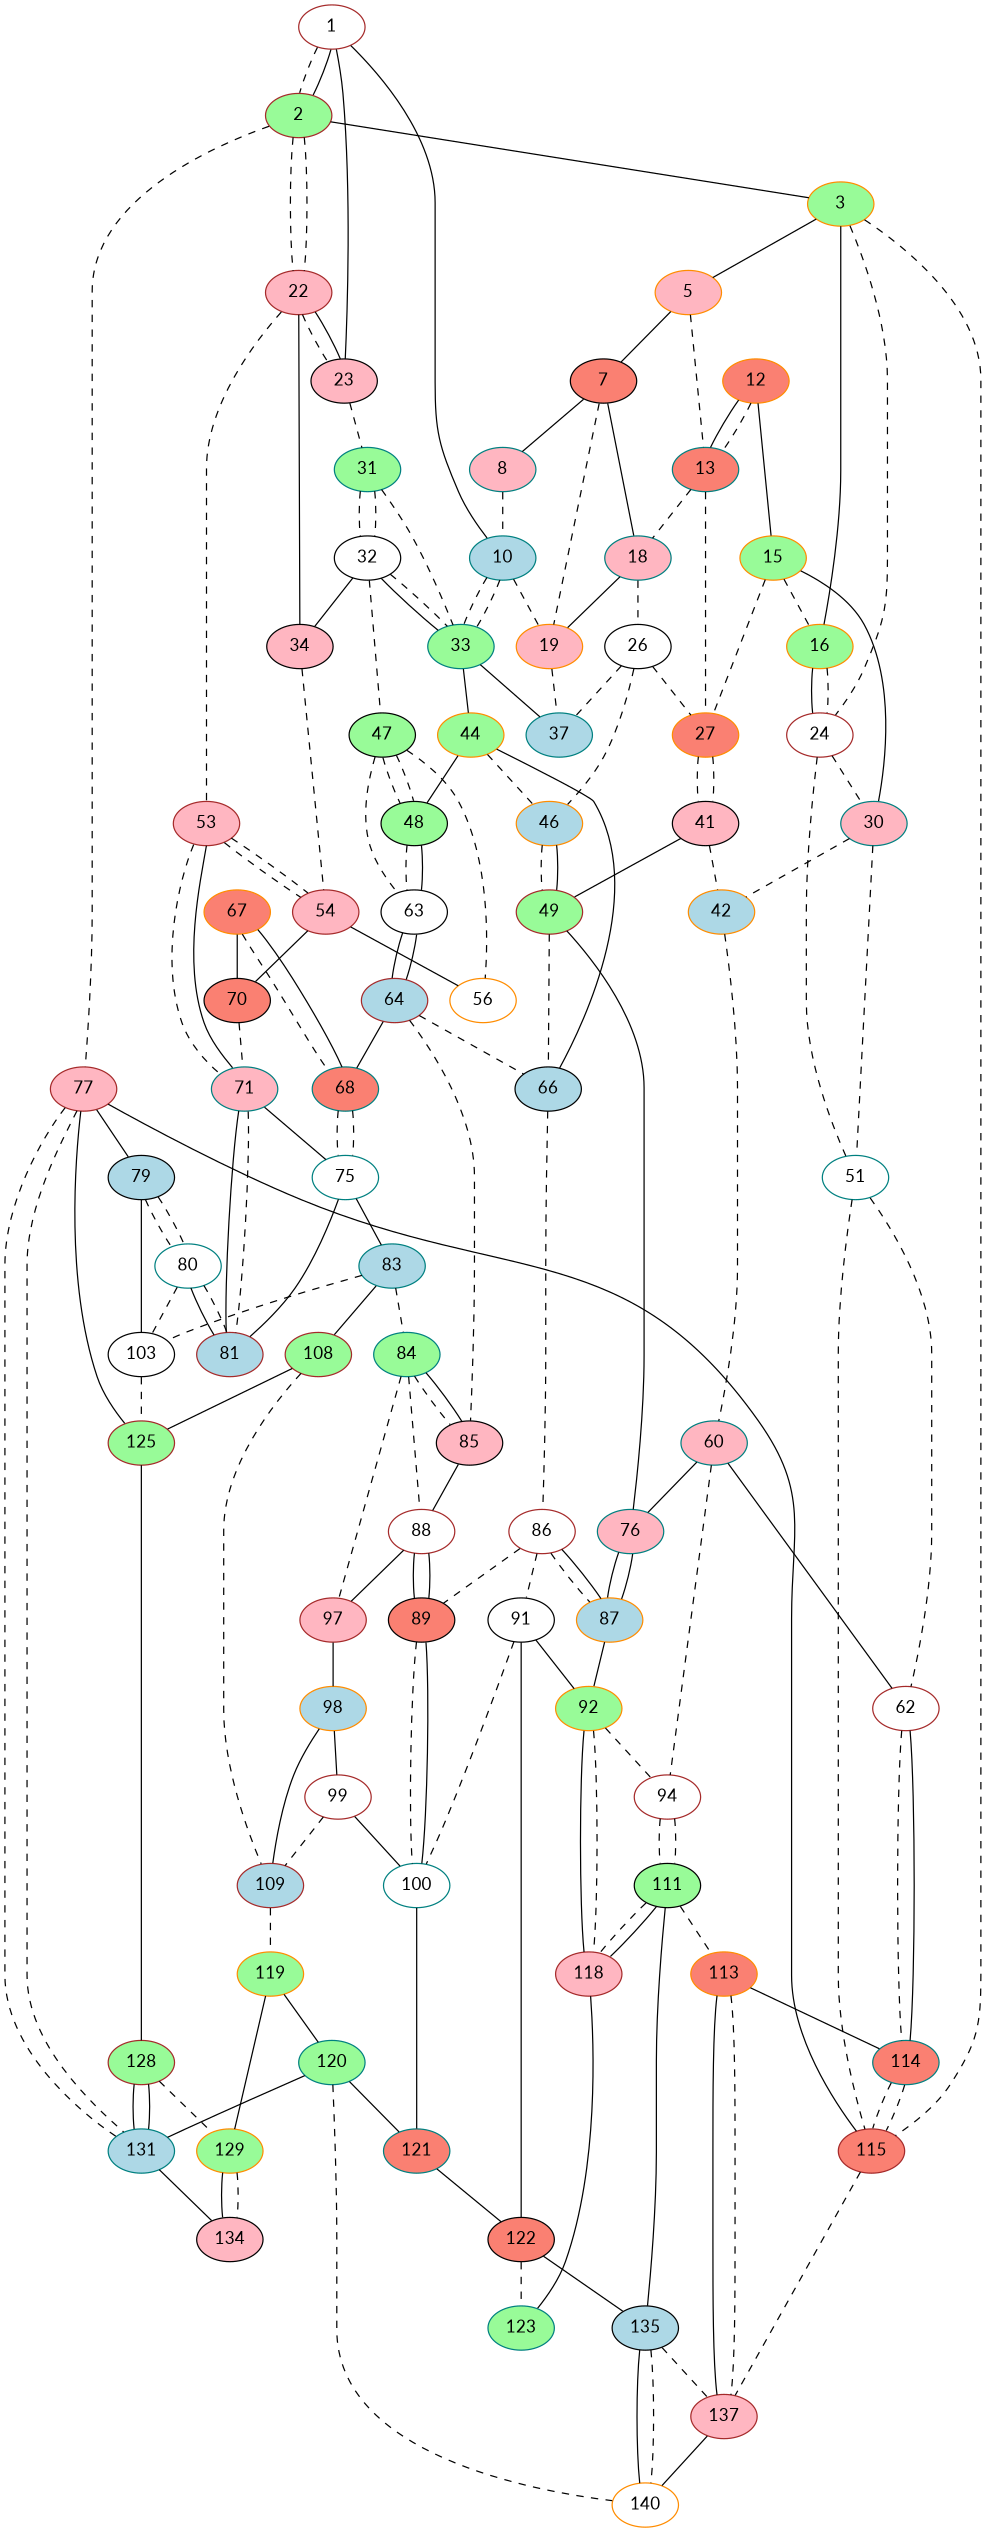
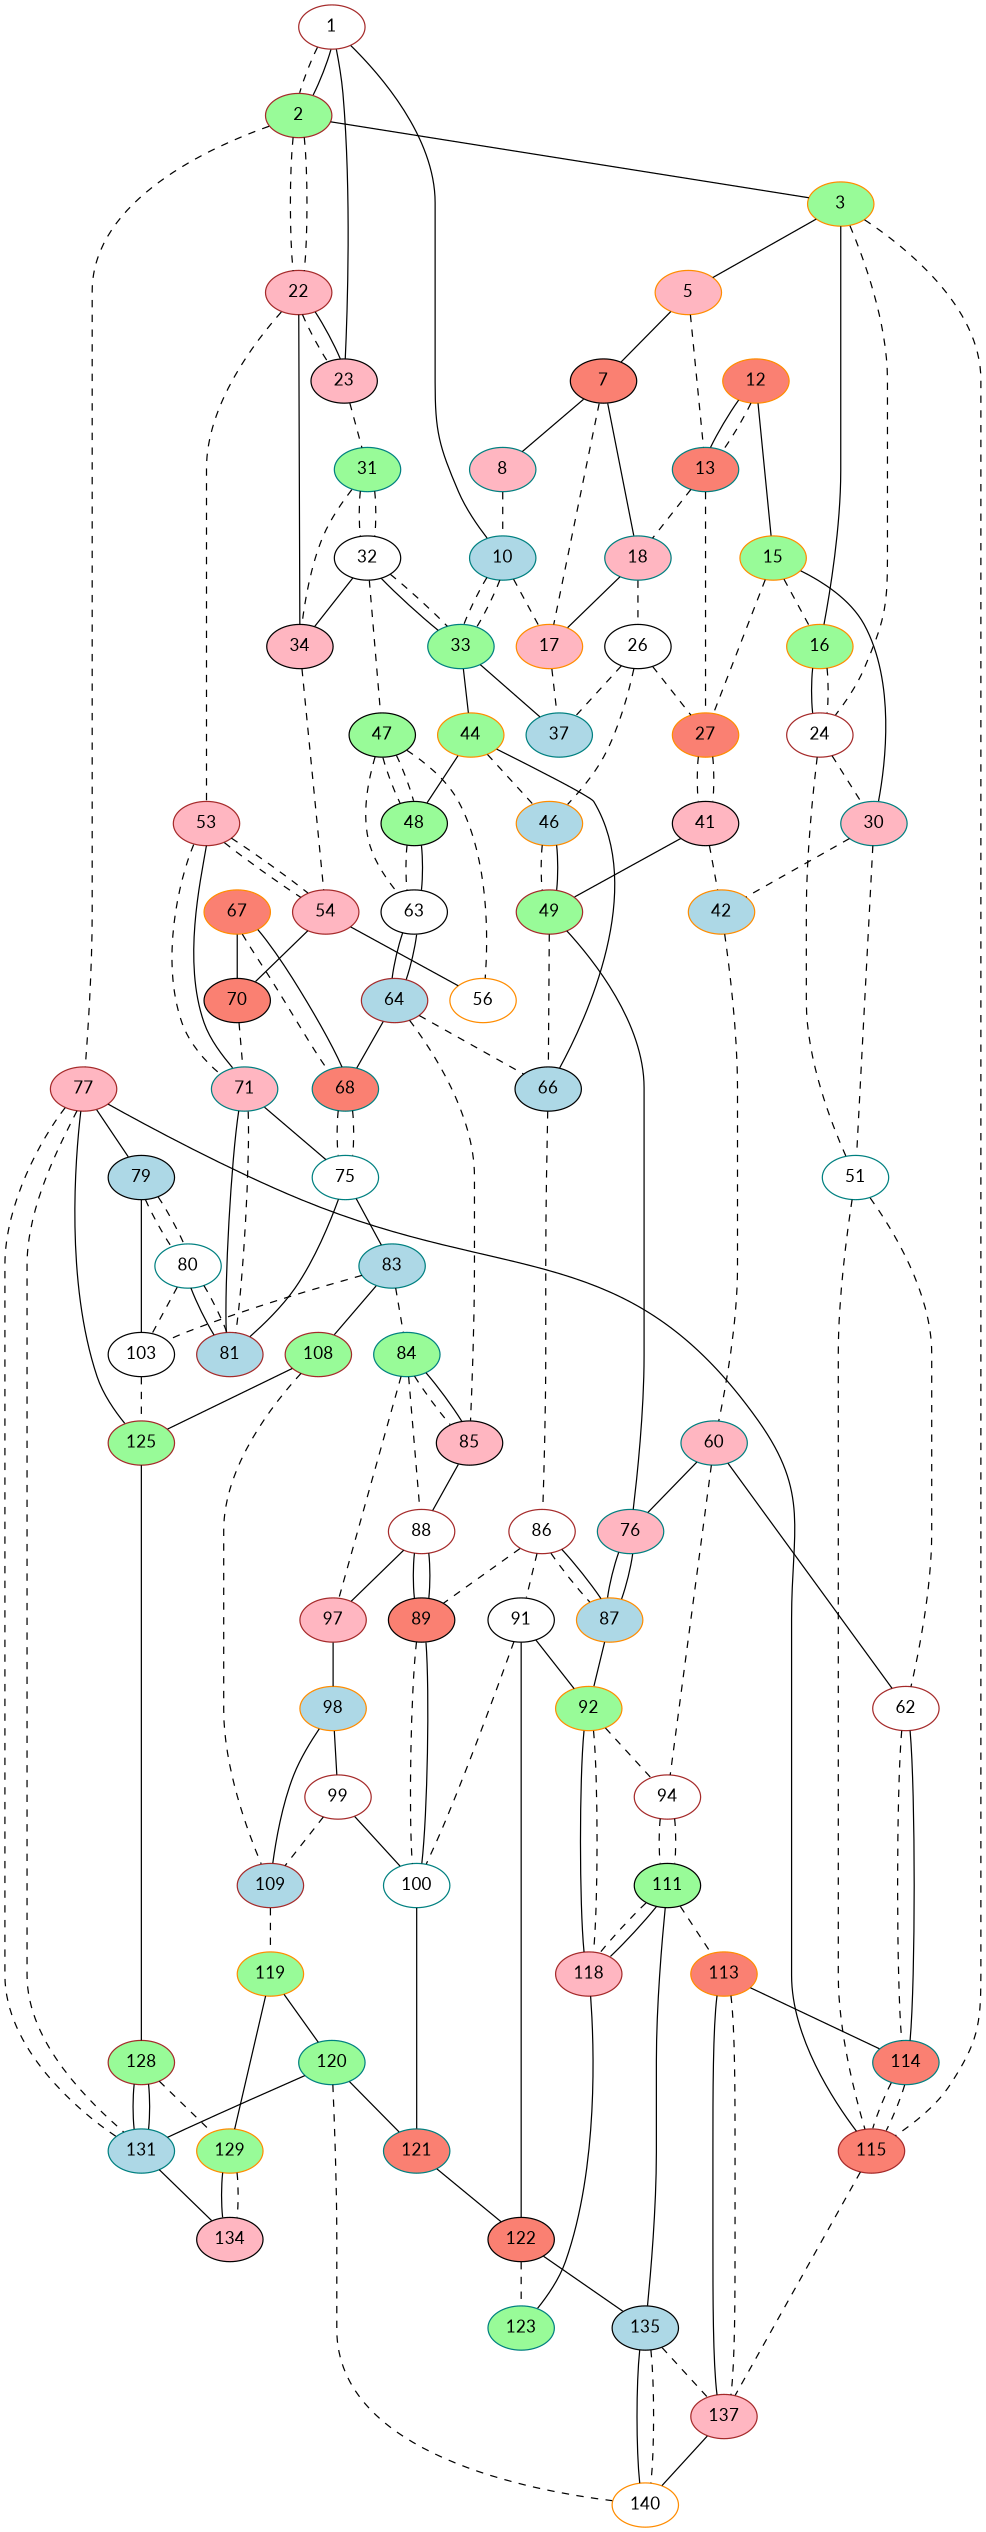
edge "31" -- "33": now "31" -- "34"
node "19": label "19" -> "17"
